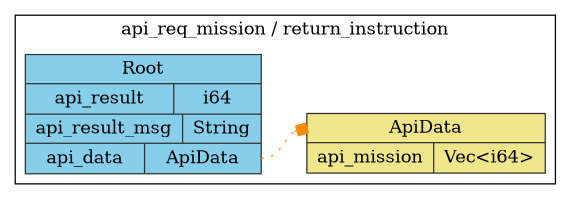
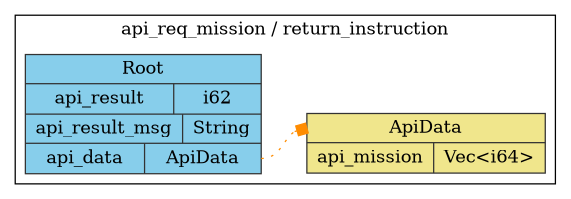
node "Root": text "i64" -> "i62"
